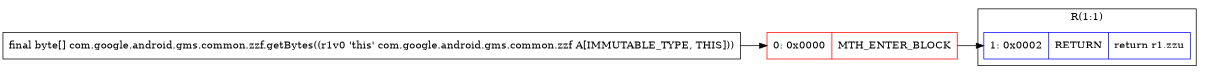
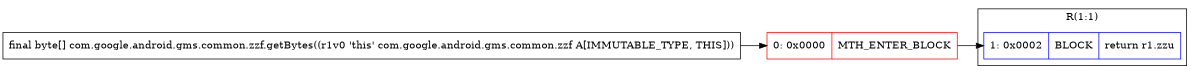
node "1: 0x0002": text "RETURN" -> "BLOCK"
